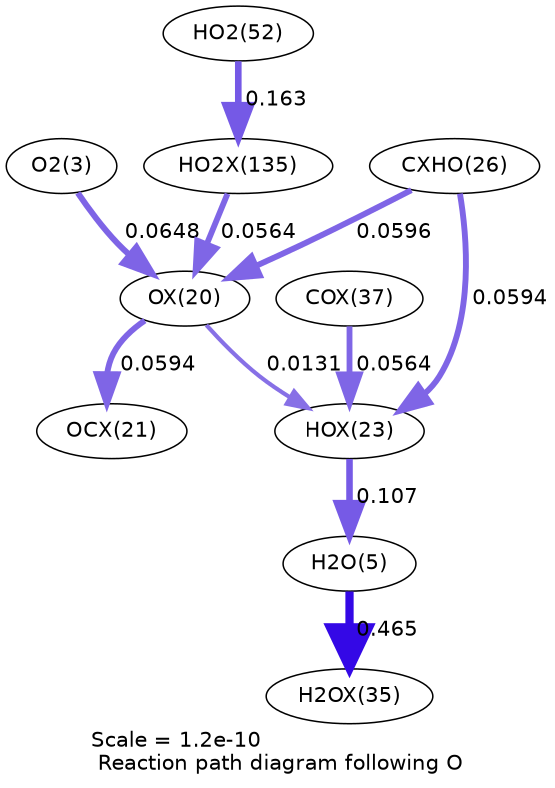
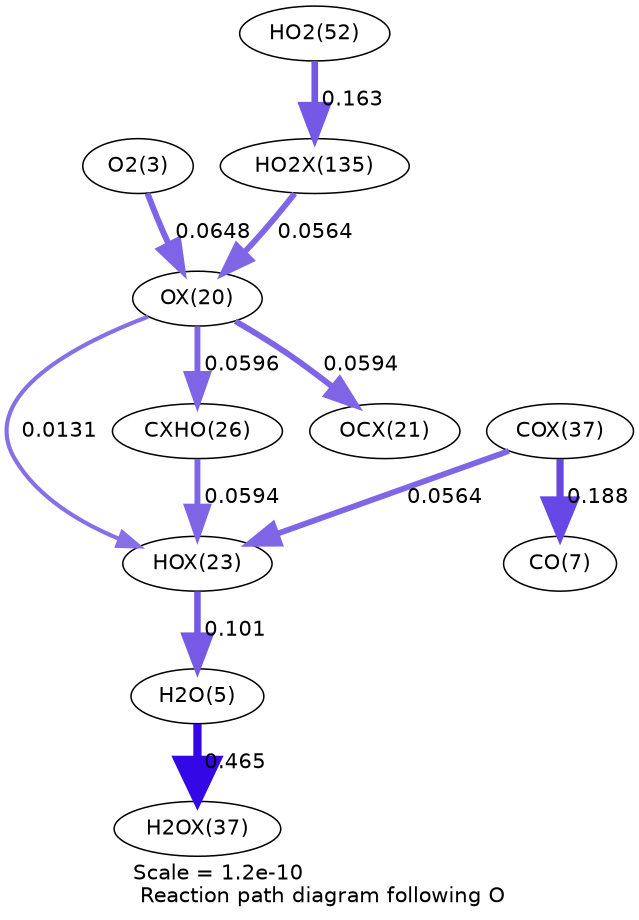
edge "CXHO(26)" -> "OX(20)": reversed
edge "HOX(23)" -> "H2O(5)": label " 0.107" -> " 0.101"
node "CO(7)": added
node "H2OX(35)": label "H2OX(35)" -> "H2OX(37)"
